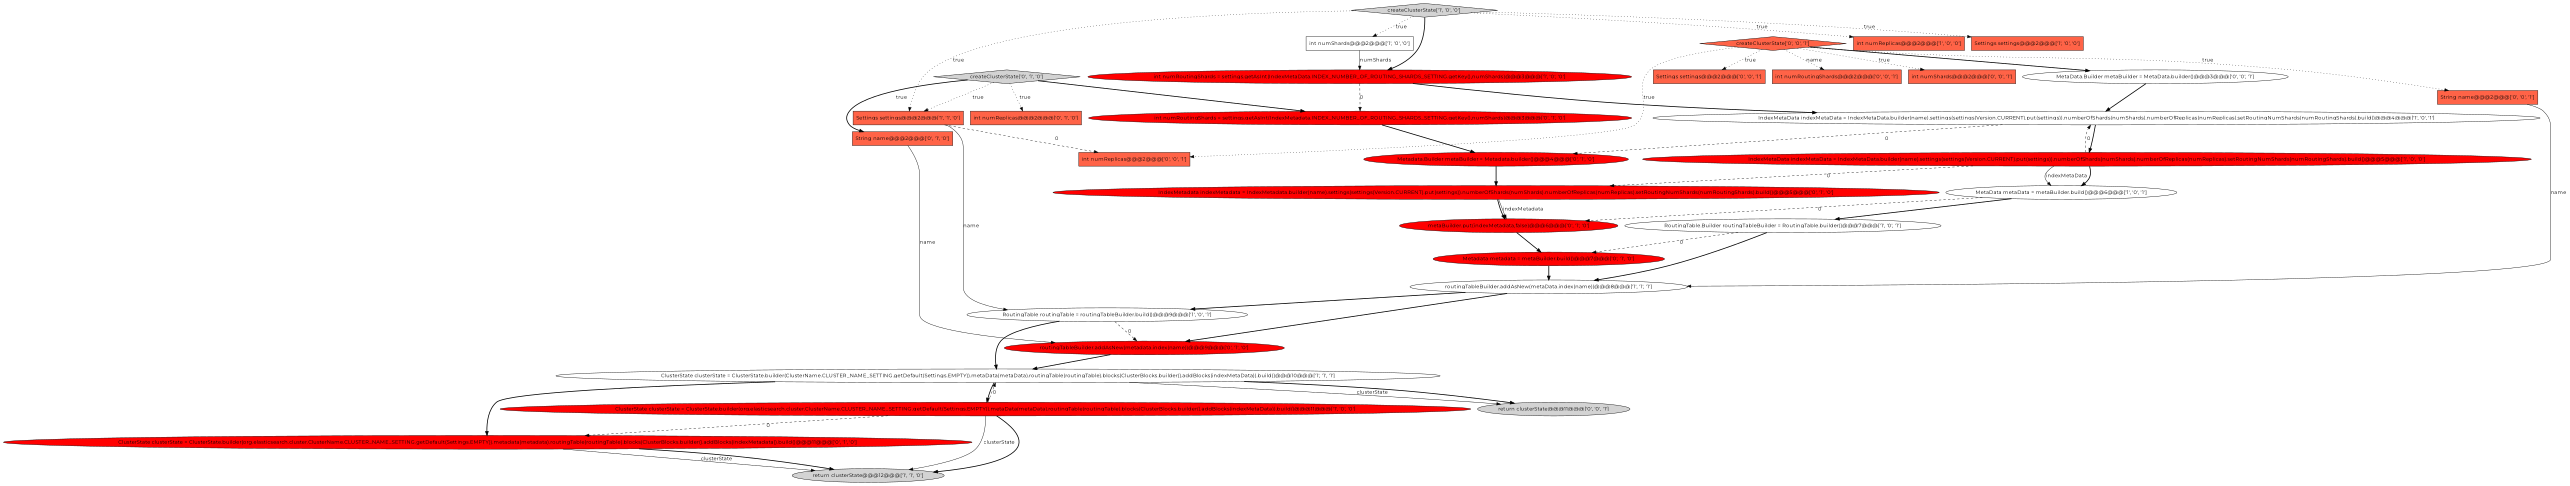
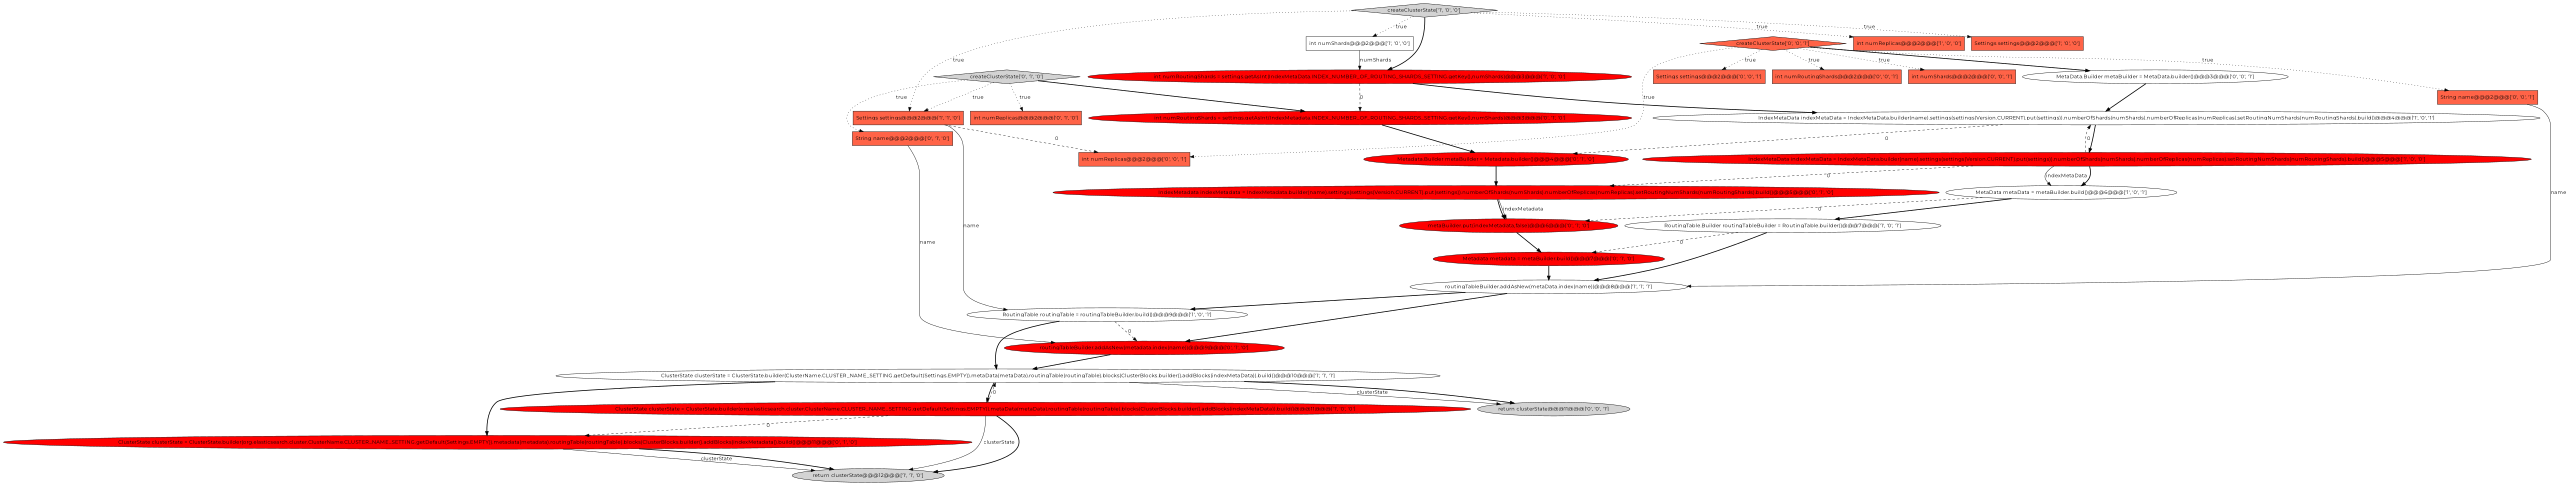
edge "createClusterState['0', '0', '1']" -> "int numRoutingShards@@@2@@@['0', '0', '1']": label "name" -> "true"
edge "createClusterState['0', '1', '0']" -> "String name@@@2@@@['0', '1', '0']": style bold -> dotted
